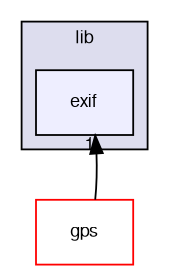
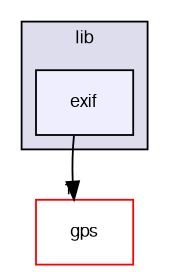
edge "gps" -> "exif": reversed
